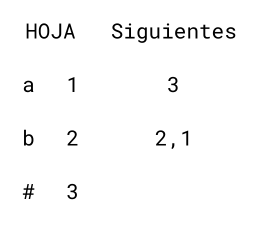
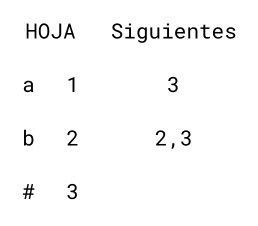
node "HOJA": text "2,1" -> "2,3"
